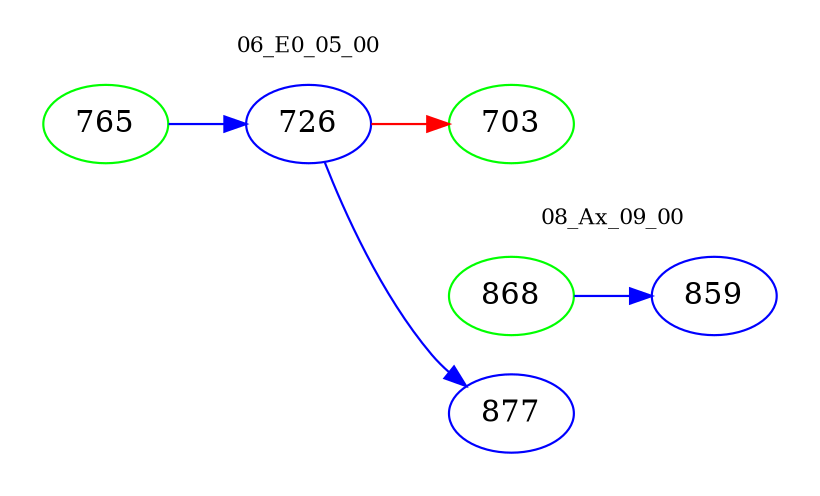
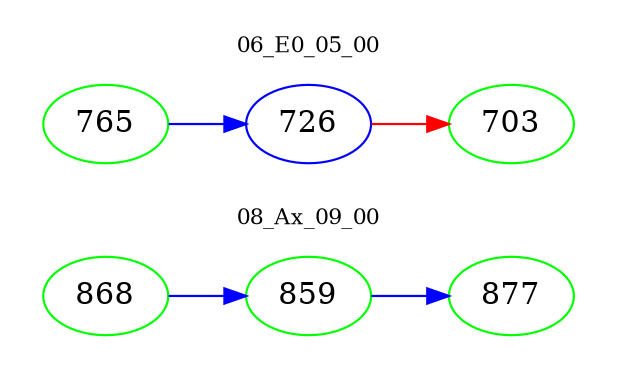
edge "726" -> "877": now "859" -> "877"
node "859": color blue -> green
node "877": color blue -> green
